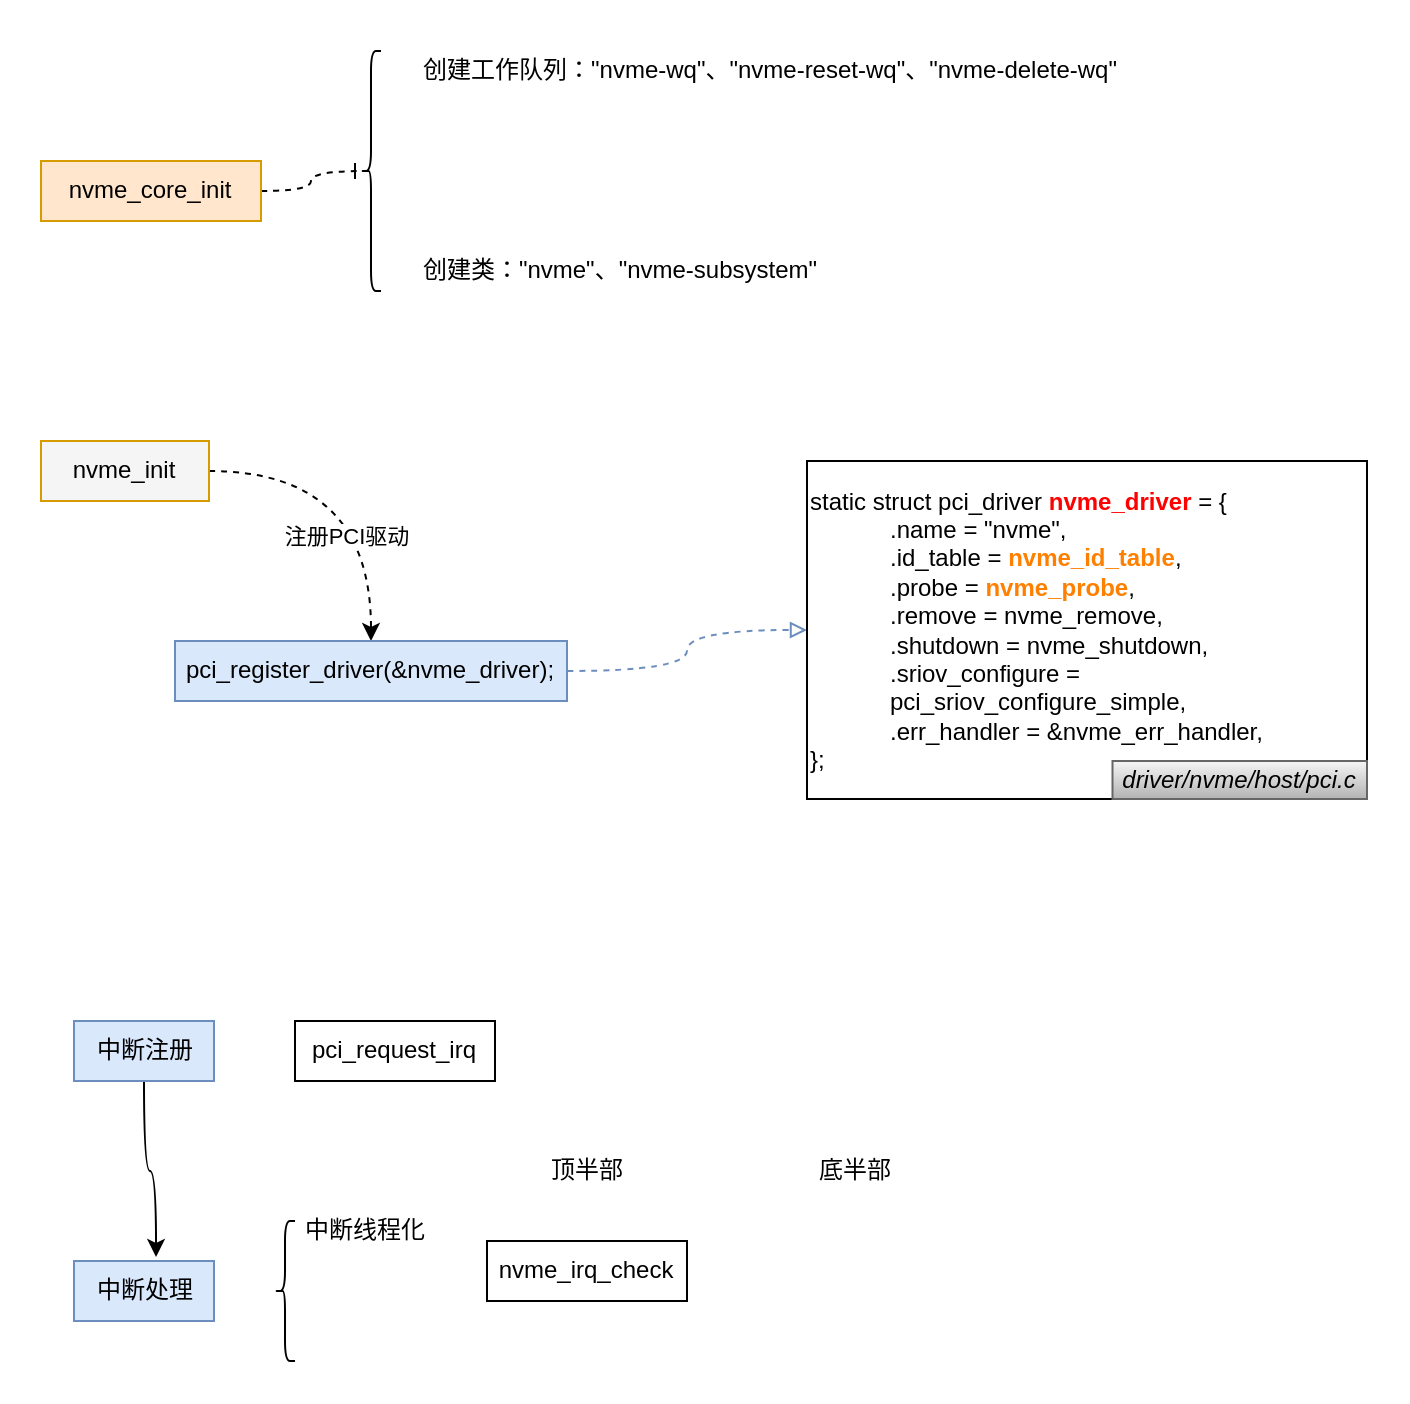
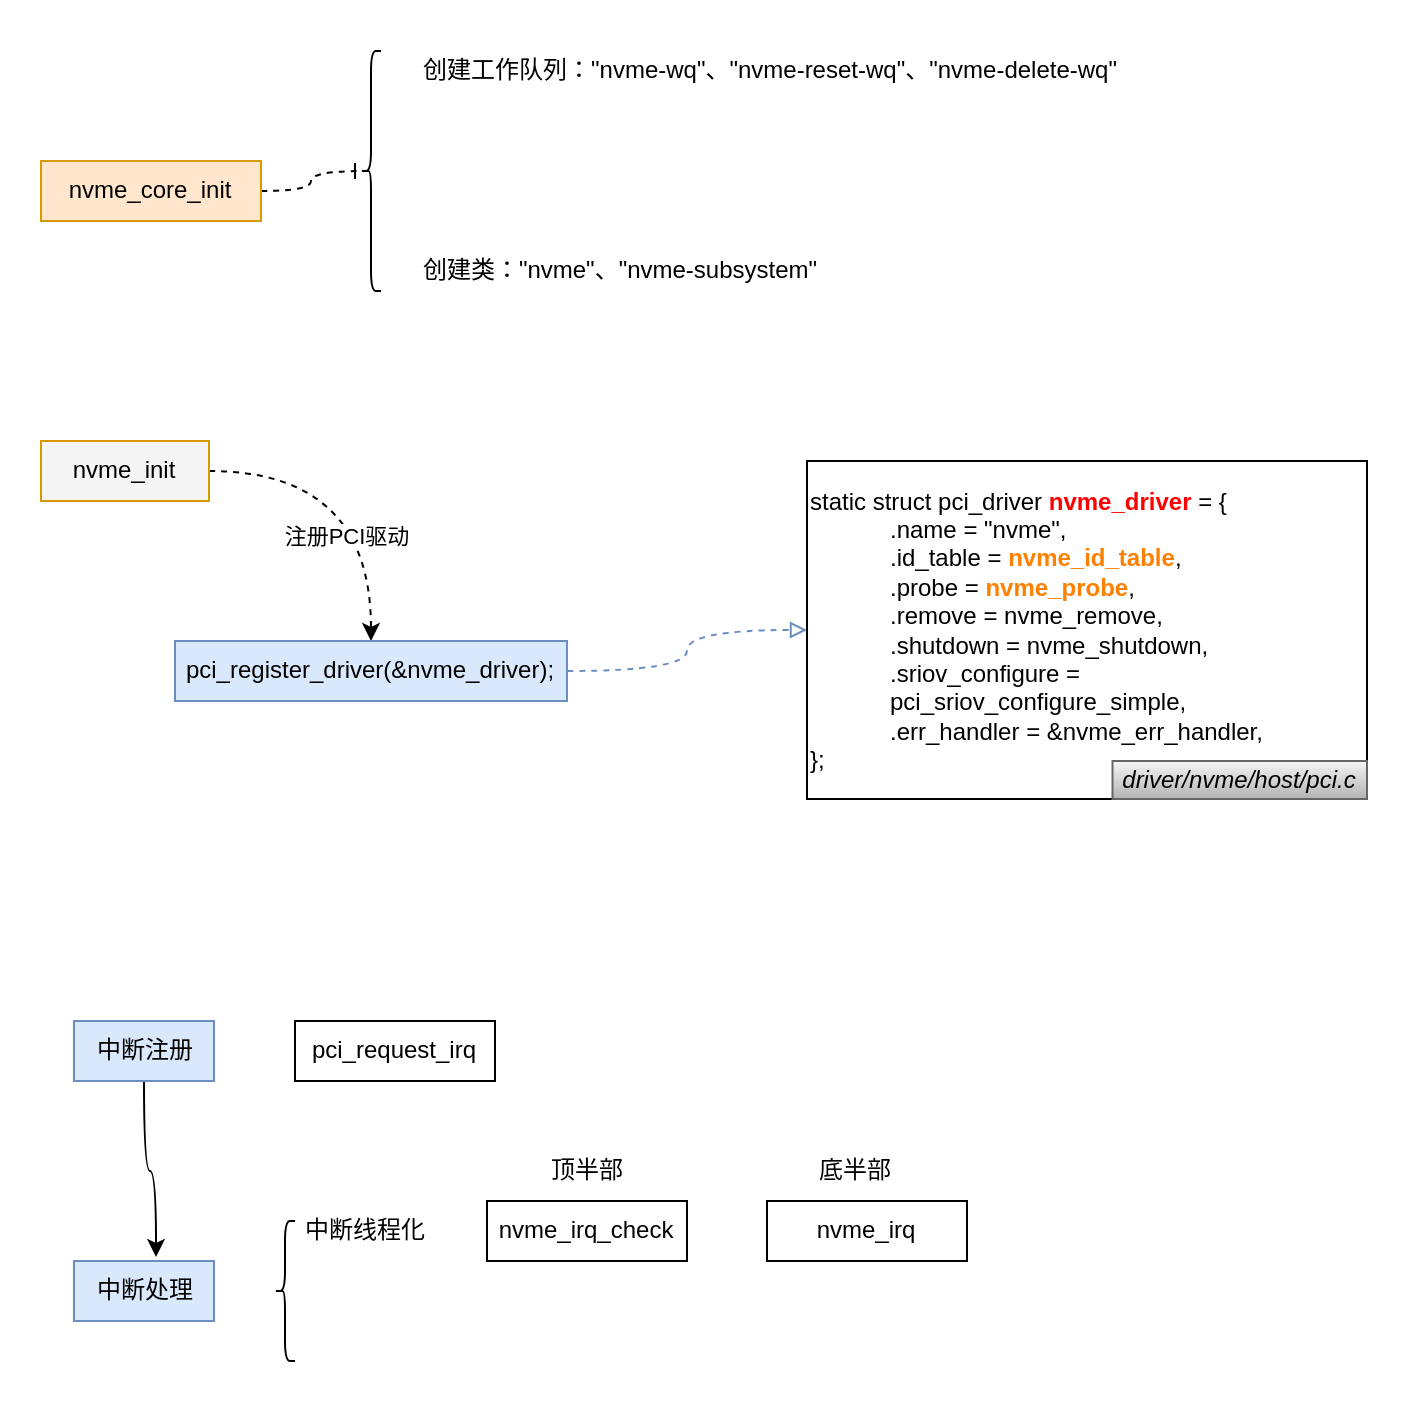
node "nvme_irq": added
node "nvme_irq_check": moved (587, 1271) -> (587, 1231)
